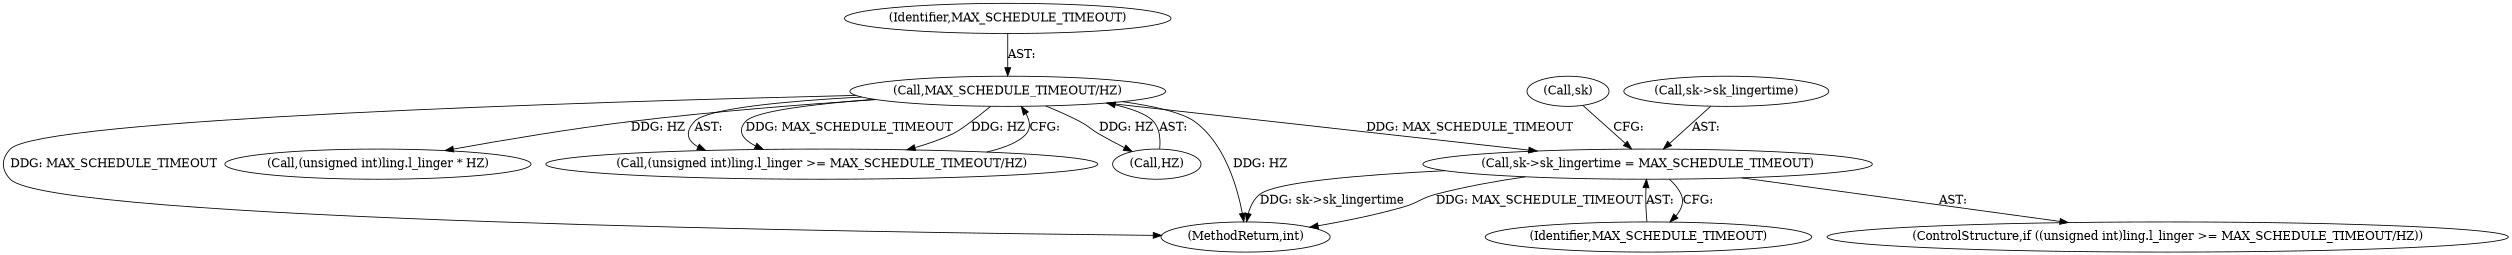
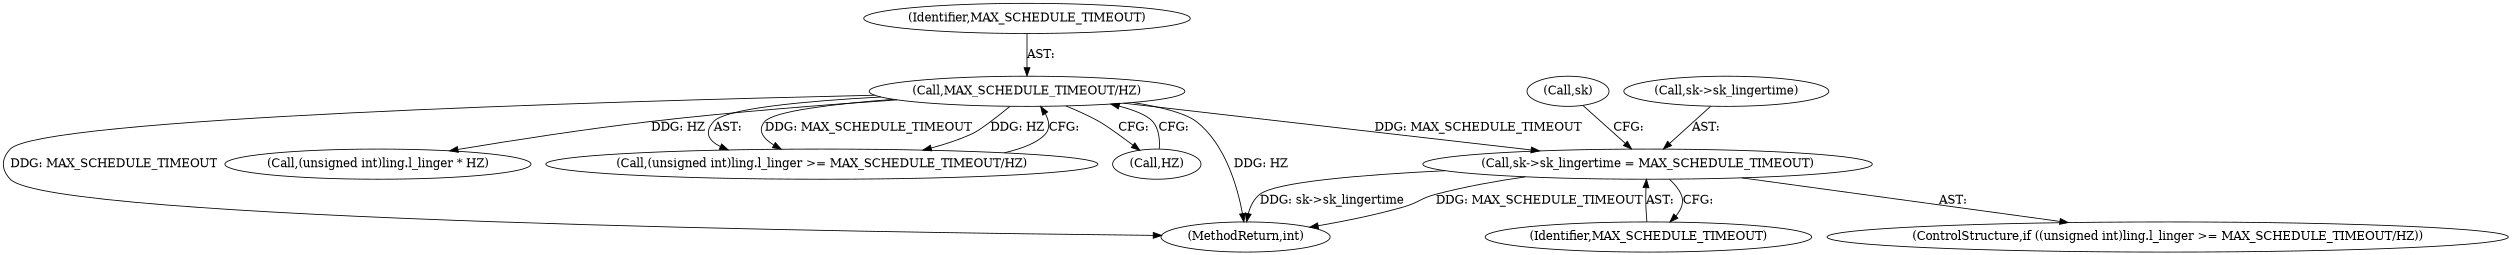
edge "(Call,MAX_SCHEDULE_TIMEOUT/HZ)" -> "(Call,HZ)": label "DDG: HZ" -> "CFG: "
edge "(Call,HZ)" -> "(Call,MAX_SCHEDULE_TIMEOUT/HZ)": label "AST: " -> "CFG: "
